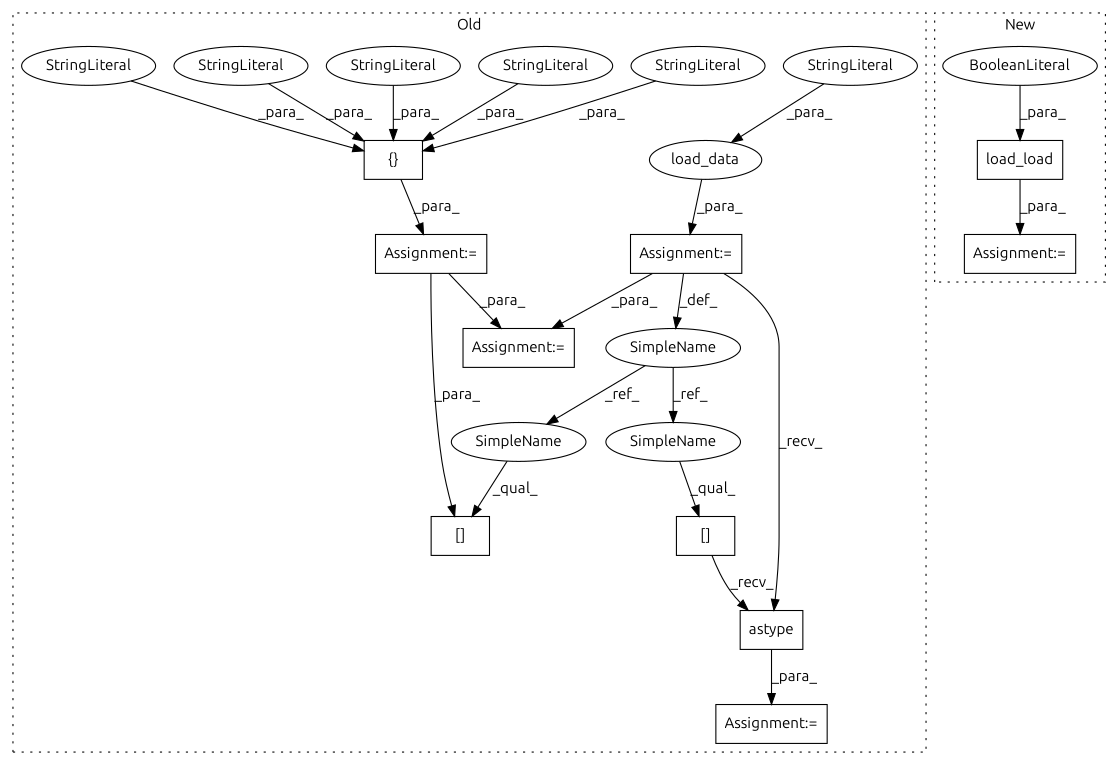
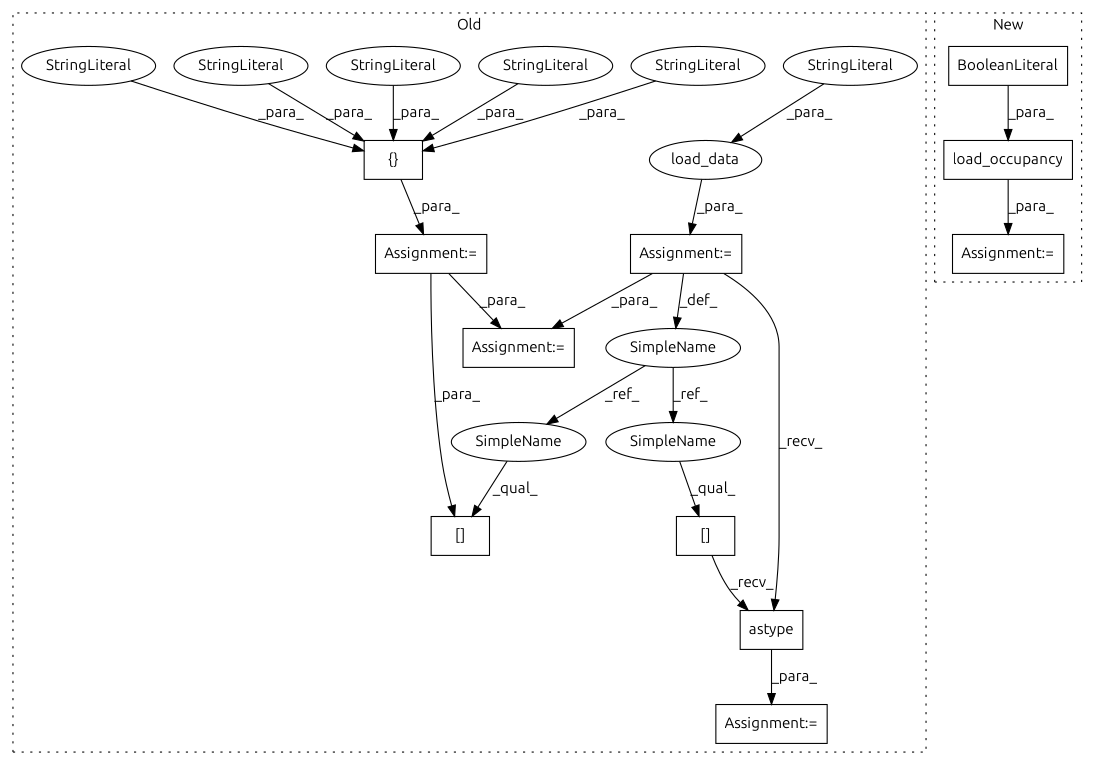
node "BooleanLiteral": shape ellipse -> box
node "load_load": label "load_load" -> "load_occupancy"
